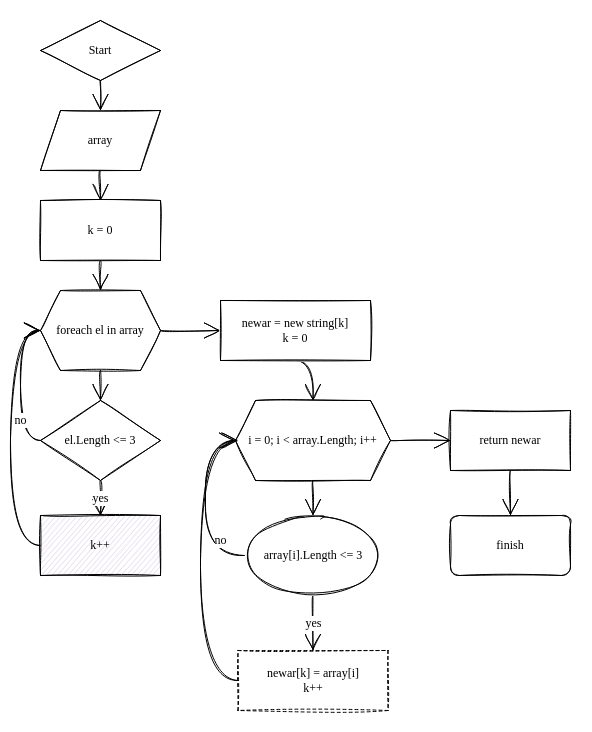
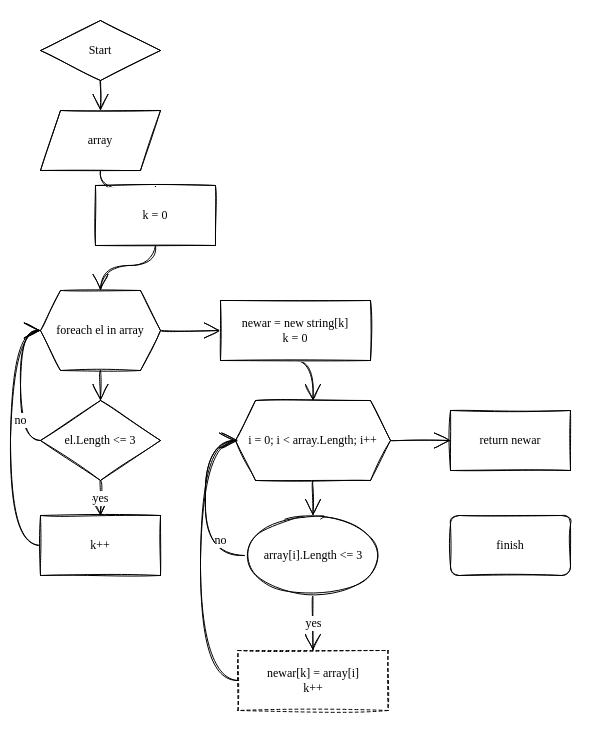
node "k = 0": moved (101, 231) -> (156, 216)
edge "return newar" -> "finish": removed
node "k++": fillcolor #e1d5e7 -> #ffffff
